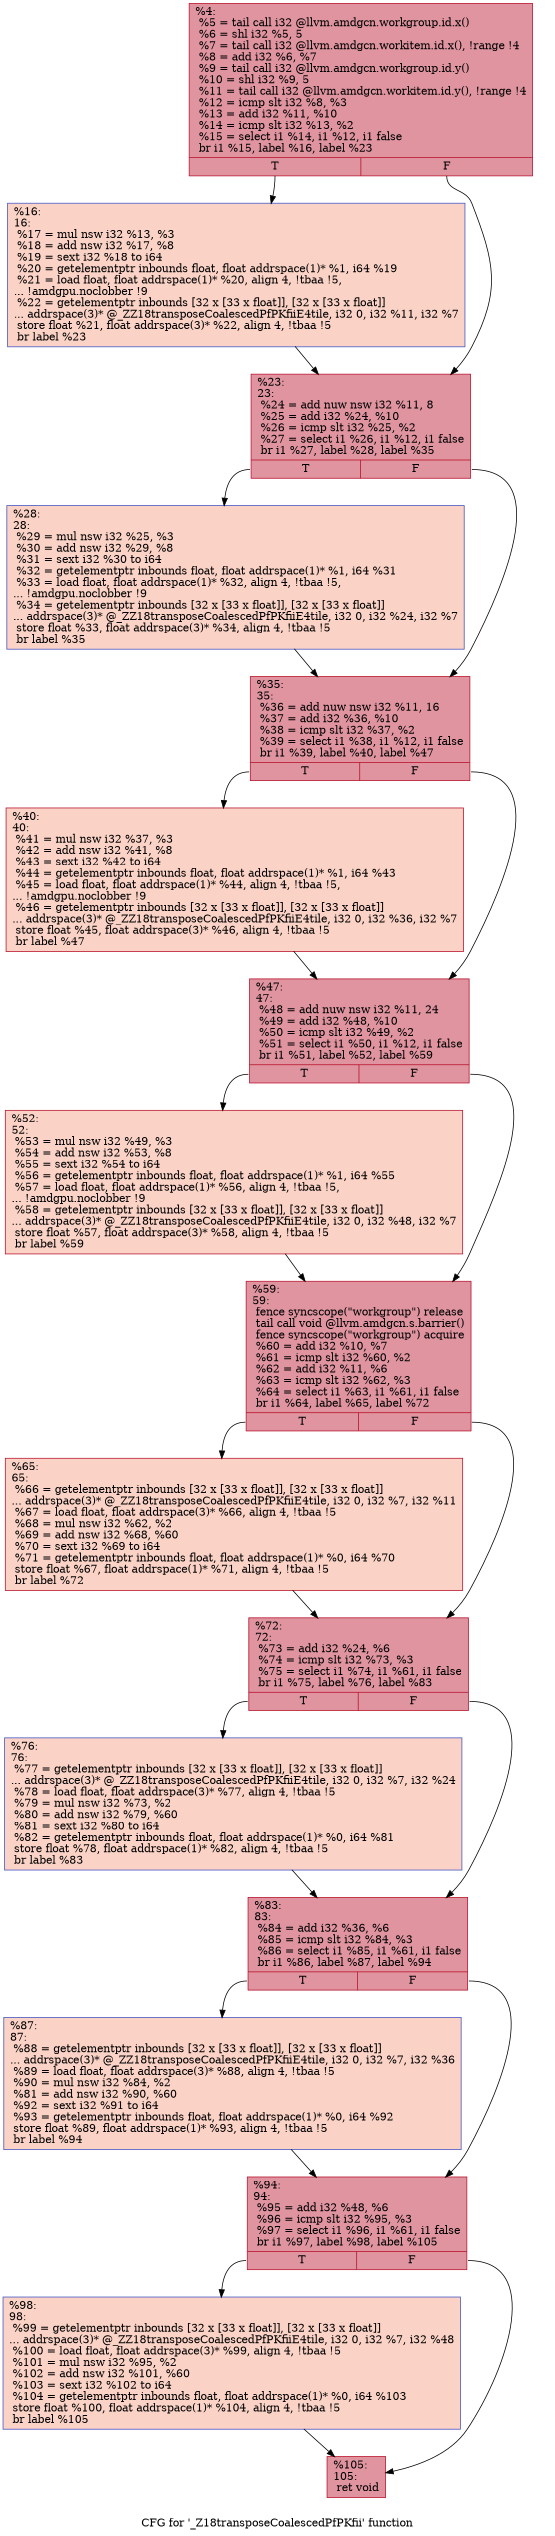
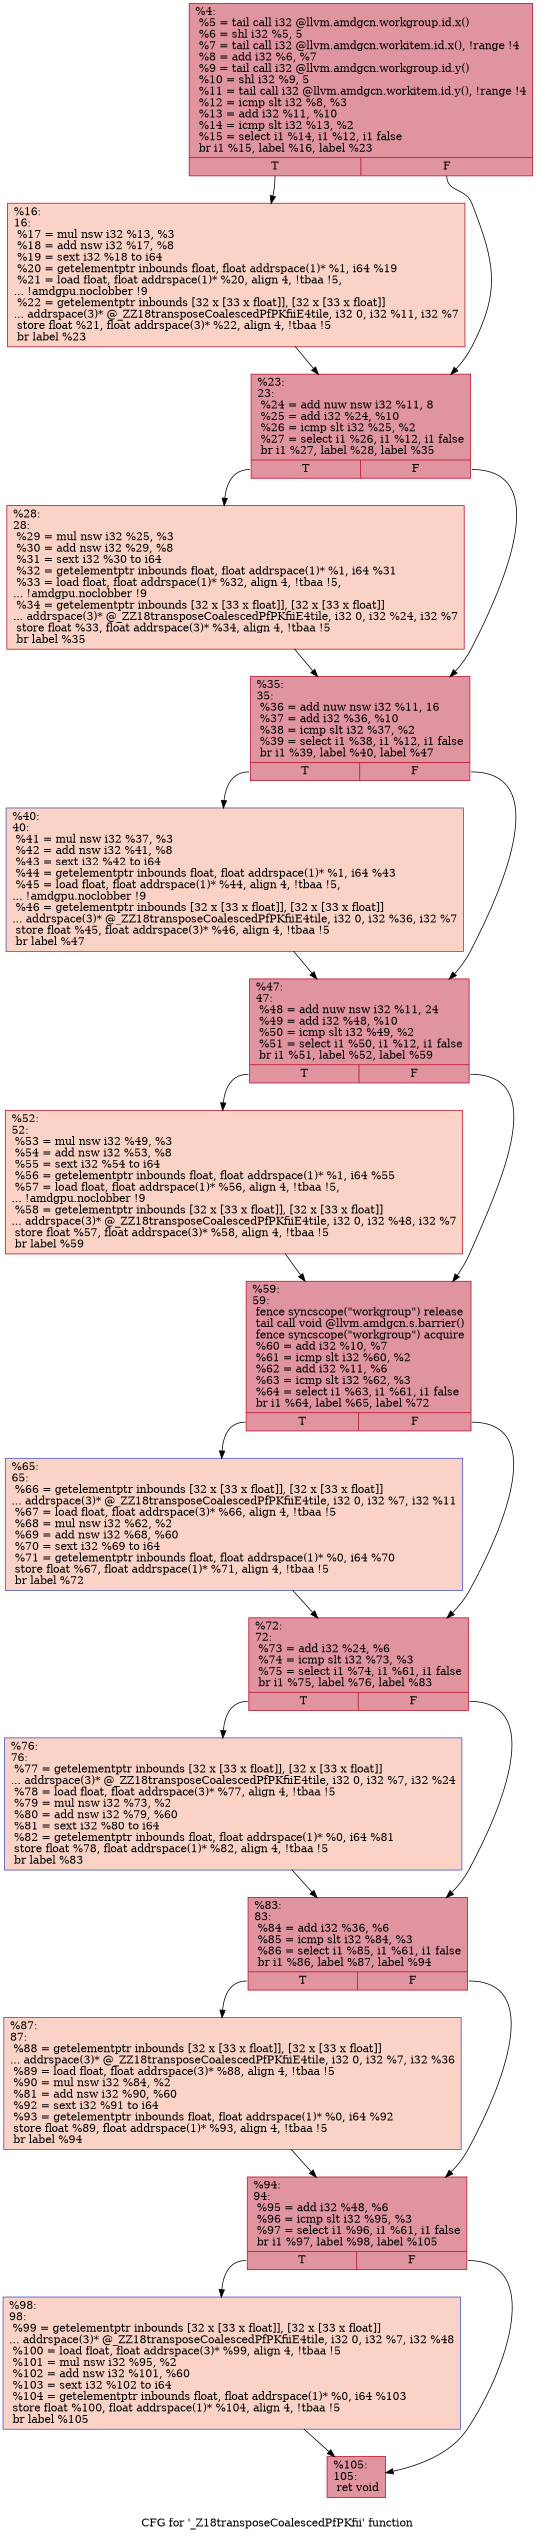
node "%16:": color #3d50c3ff -> #b70d28ff
node "%28:": color #3d50c3ff -> #b70d28ff
node "%40:": color #b70d28ff -> #3d50c3ff
node "%65:": color #b70d28ff -> #3d50c3ff
